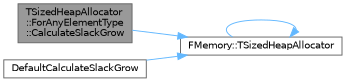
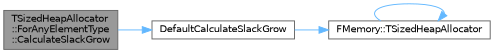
edge "TSizedHeapAllocator ::ForAnyElementType ::CalculateSlackGrow" -> "FMemory::TSizedHeapAllocator": now "TSizedHeapAllocator ::ForAnyElementType ::CalculateSlackGrow" -> "DefaultCalculateSlackGrow"
